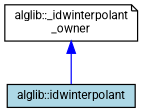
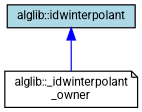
edge "alglib::idwinterpolant" -> "alglib::_idwinterpolant _owner": reversed
